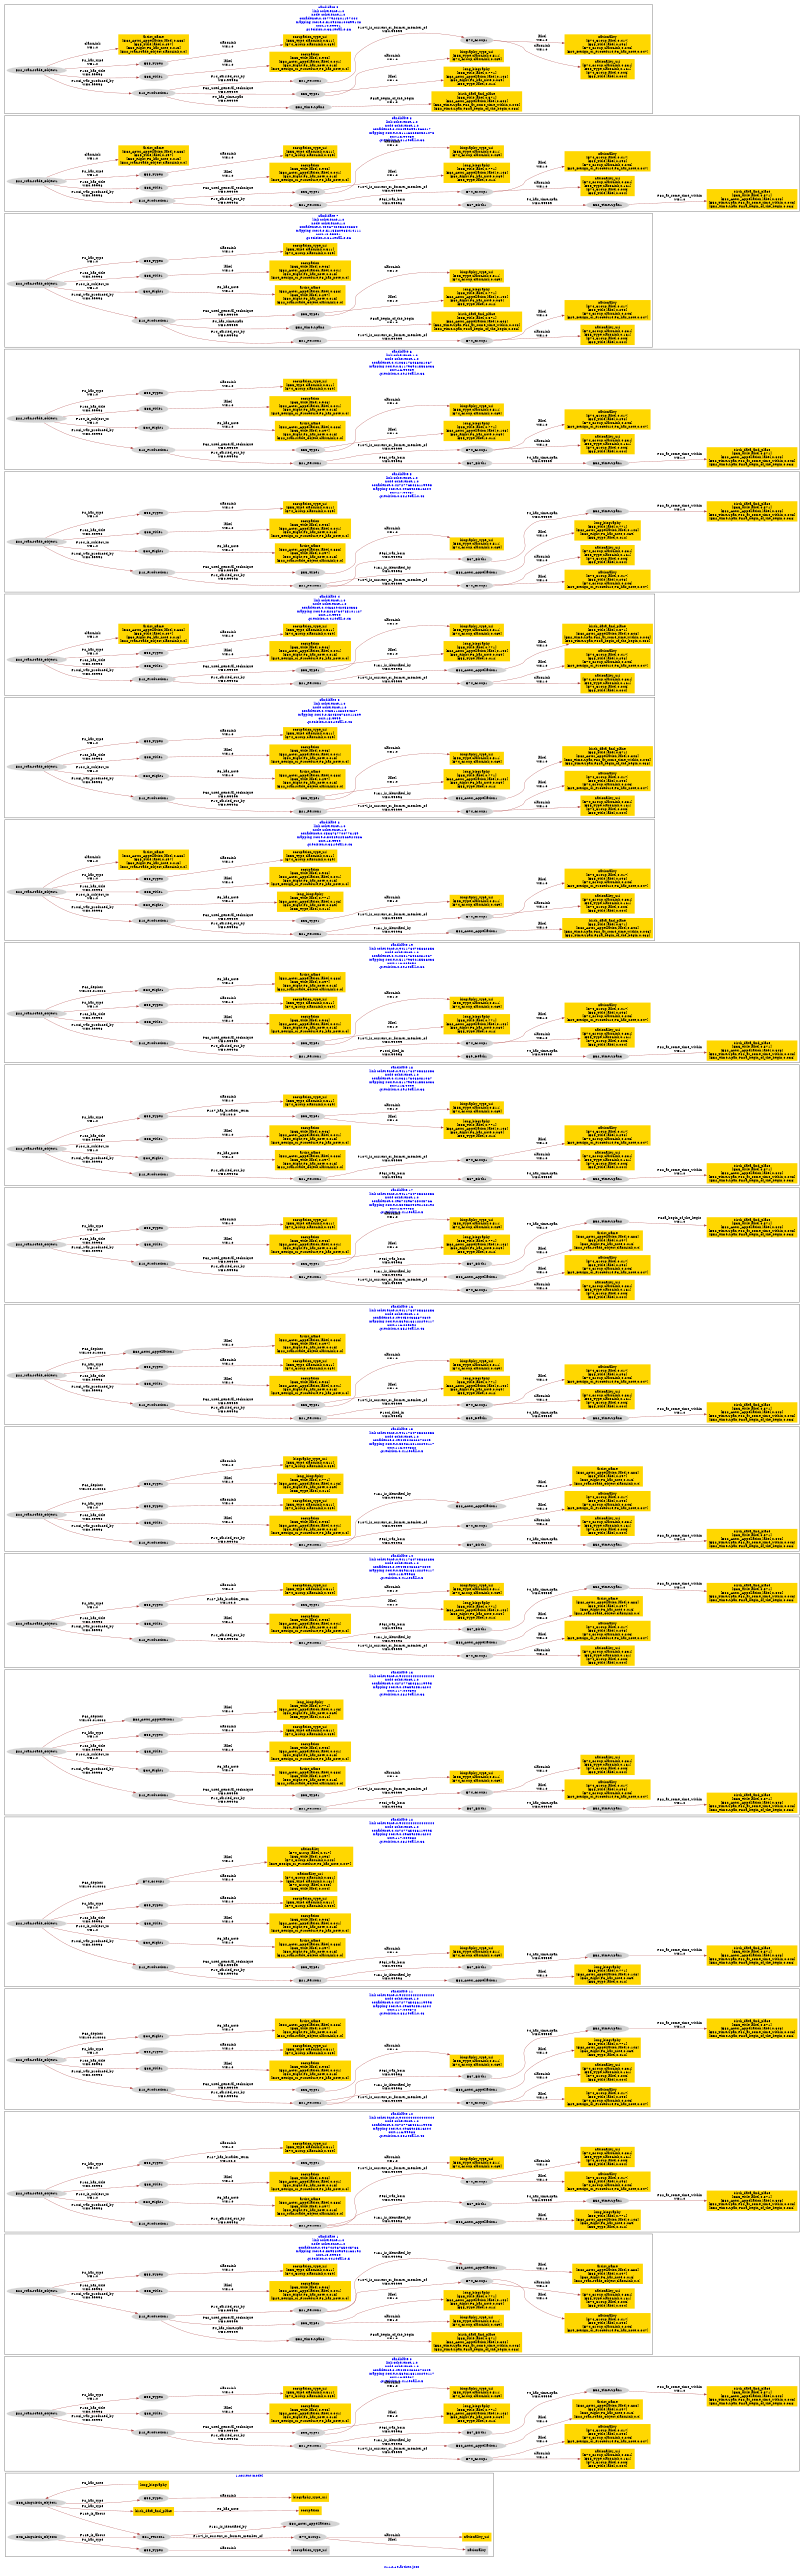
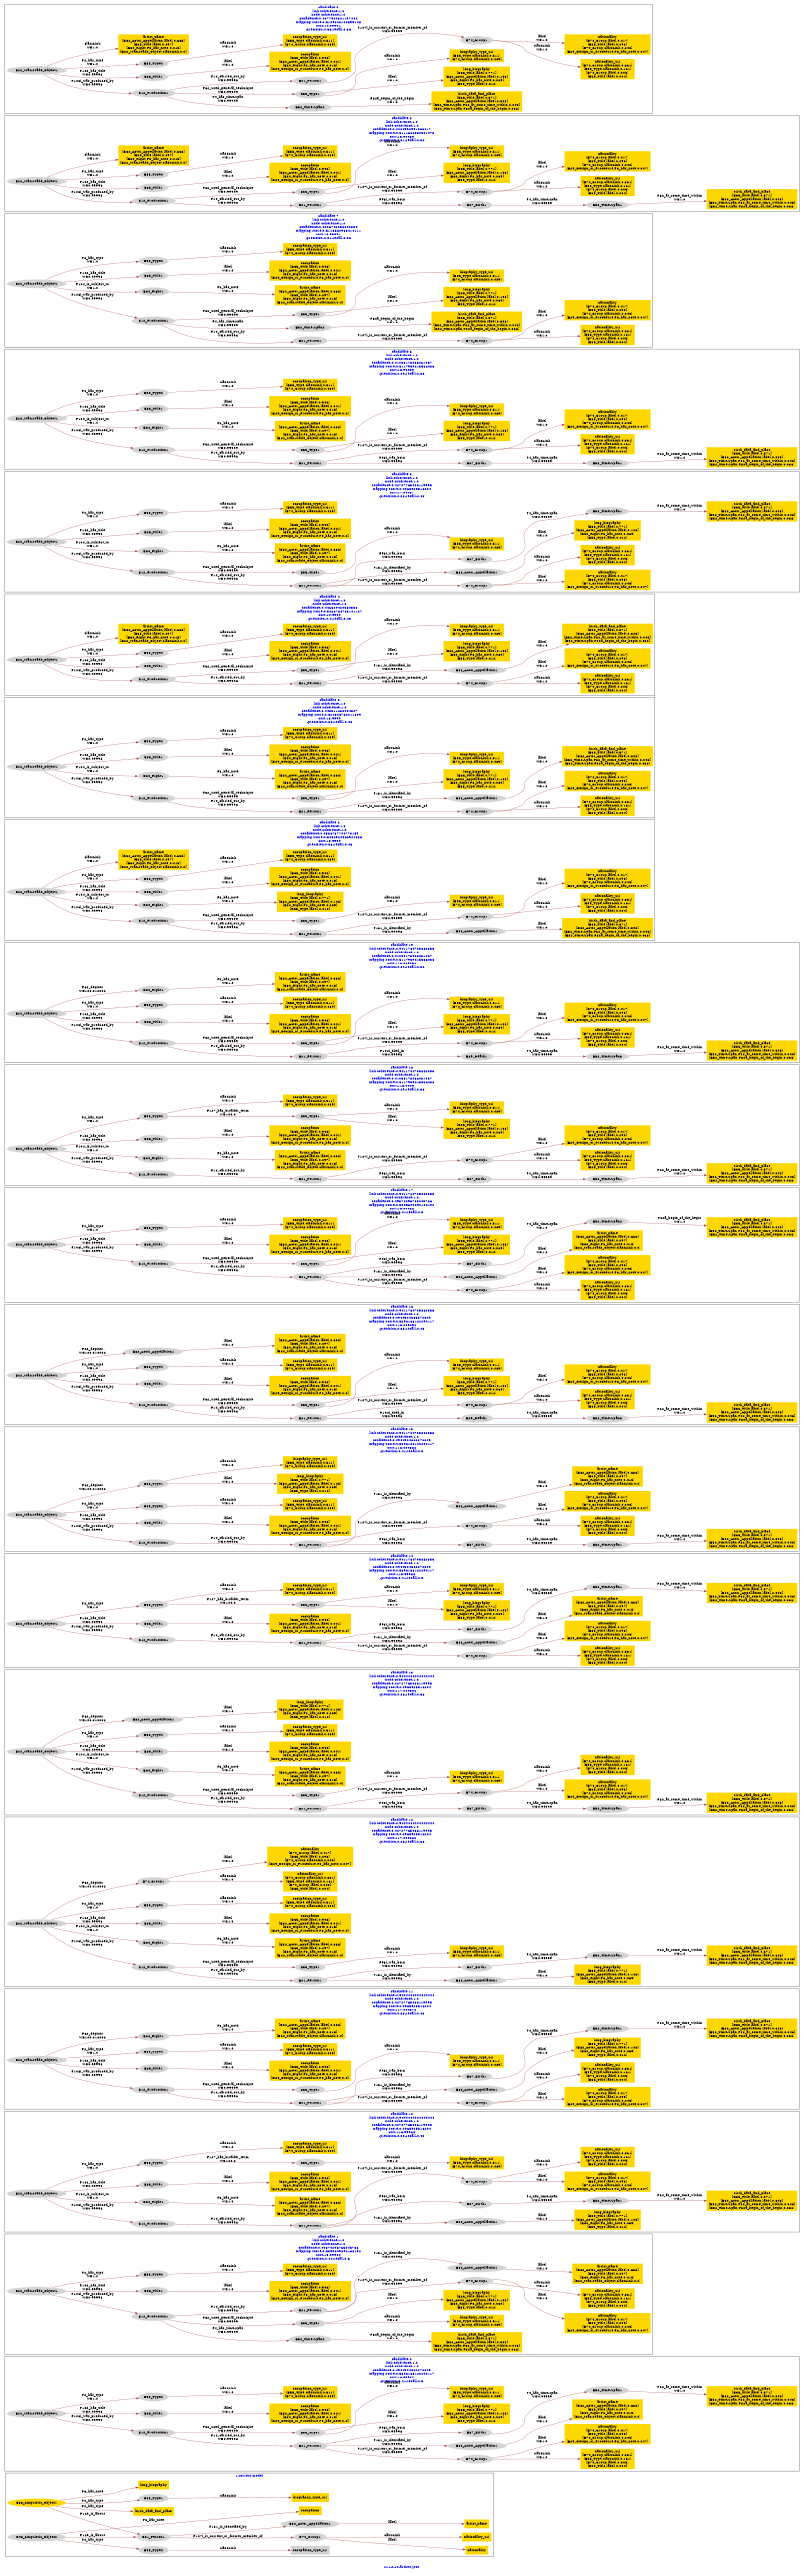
edge "long_biography" -> "E33_Linguistic_Object1": reversed
node "E33_Linguistic_Object1": fillcolor lightgray -> gold
edge "birth_data_and_place" -> "occupation": now "E43_Linguistic_Object2" -> "occupation"
node "artist_name": added
node "nationality": fillcolor lightgray -> gold
